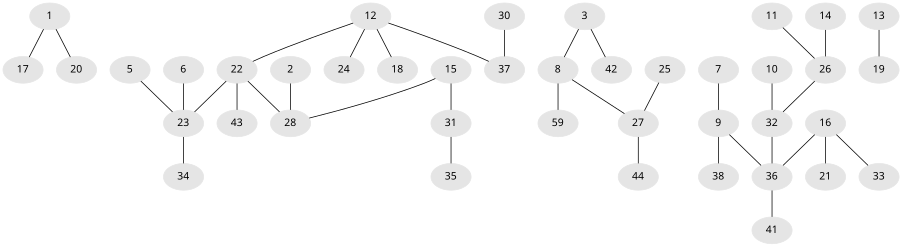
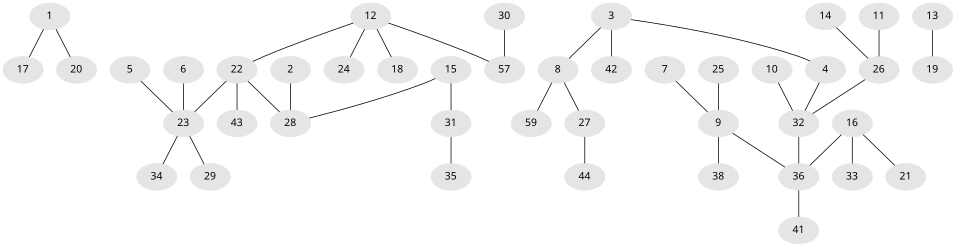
node "37": label "37" -> "57"
node "4": added
edge "25" -- "27": now "25" -- "9"
node "29": added
